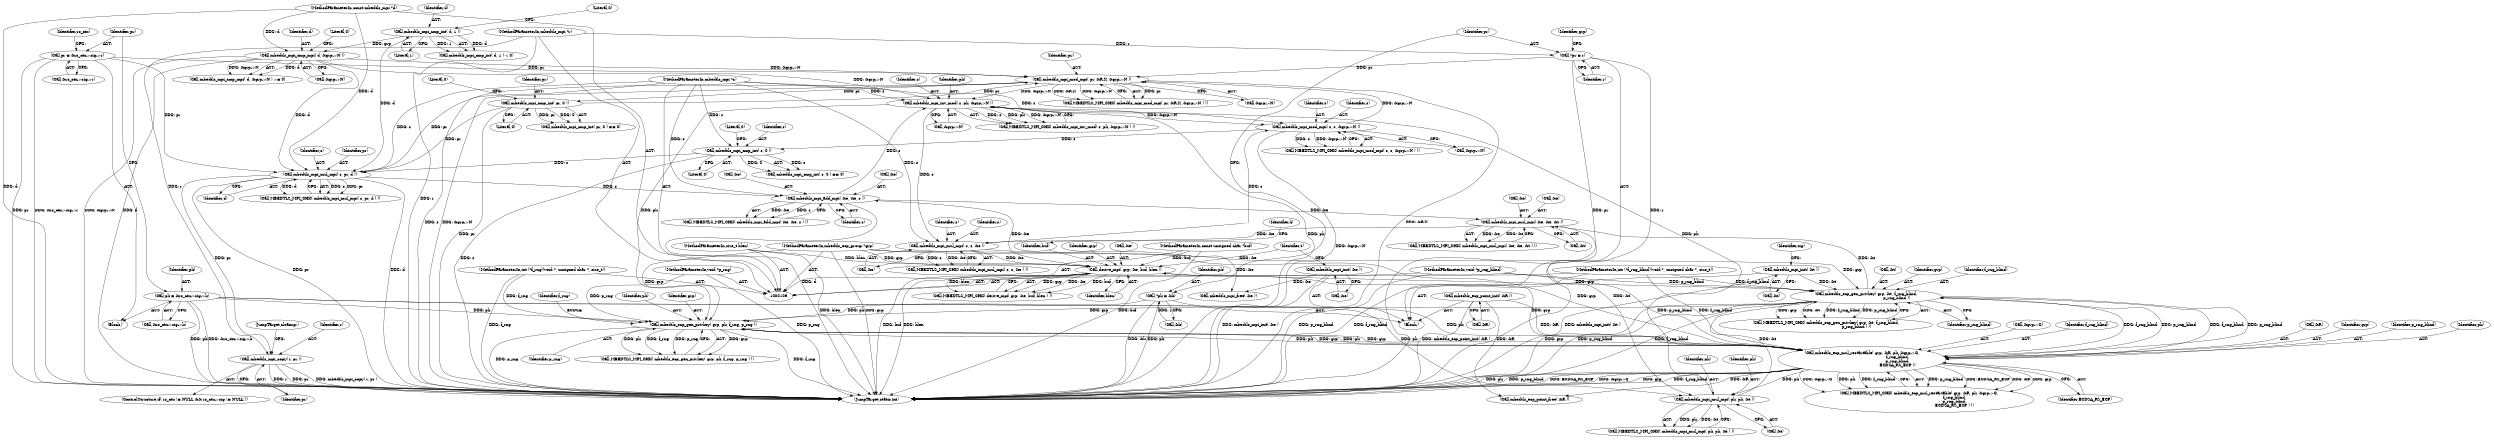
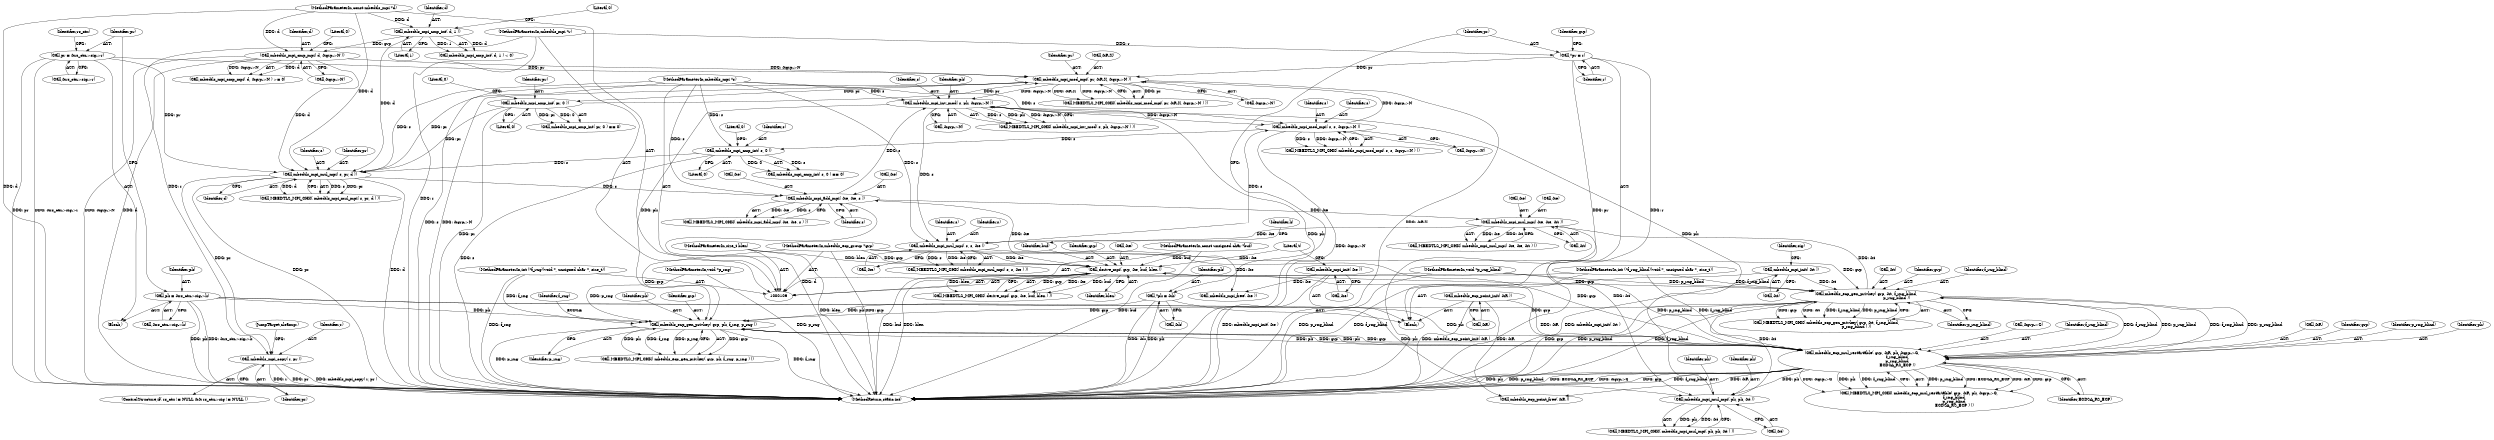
edge "(MethodParameterIn,const mbedtls_mpi *d)" -> "(Call,mbedtls_mpi_cmp_int( d, 1 ))": added, label "DDG: d"
node "(Call,&R.X)": added
edge "(Call,mbedtls_mpi_cmp_mpi( d, &grp->N ))" -> "(Call,mbedtls_mpi_inv_mod( s, pk, &grp->N ))": removed, label "DDG: &grp->N"
node "(Identifier,t)": label "(Identifier,t)" -> "(Literal,t)"
edge "(MethodParameterIn,void *p_rng)" -> "1000109": removed, label "AST:"
edge "(Call,&k)" -> "(Call,*pk = &k)": label "DDG: 1" -> "AST: "
edge "(Call,mbedtls_ecp_gen_privkey( grp, pk, f_rng, p_rng ))" -> "(Identifier,p_rng)": added, label "CFG:"
node "(JumpTarget,static int)": label "(JumpTarget,static int)" -> "(MethodReturn,static int)"
